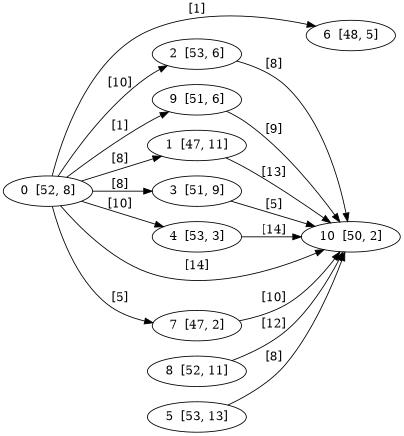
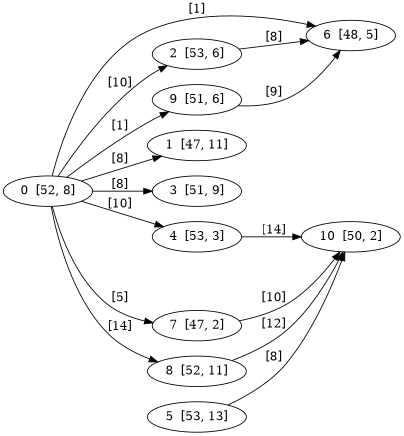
edge "2  [53, 6]" -> "10  [50, 2]": now "2  [53, 6]" -> "6  [48, 5]"
edge "9  [51, 6]" -> "10  [50, 2]": now "9  [51, 6]" -> "6  [48, 5]"
edge "1  [47, 11]" -> "10  [50, 2]": removed, label "[13]"
edge "3  [51, 9]" -> "10  [50, 2]": removed, label "[5]"
edge "0  [52, 8]" -> "10  [50, 2]": now "0  [52, 8]" -> "8  [52, 11]"
